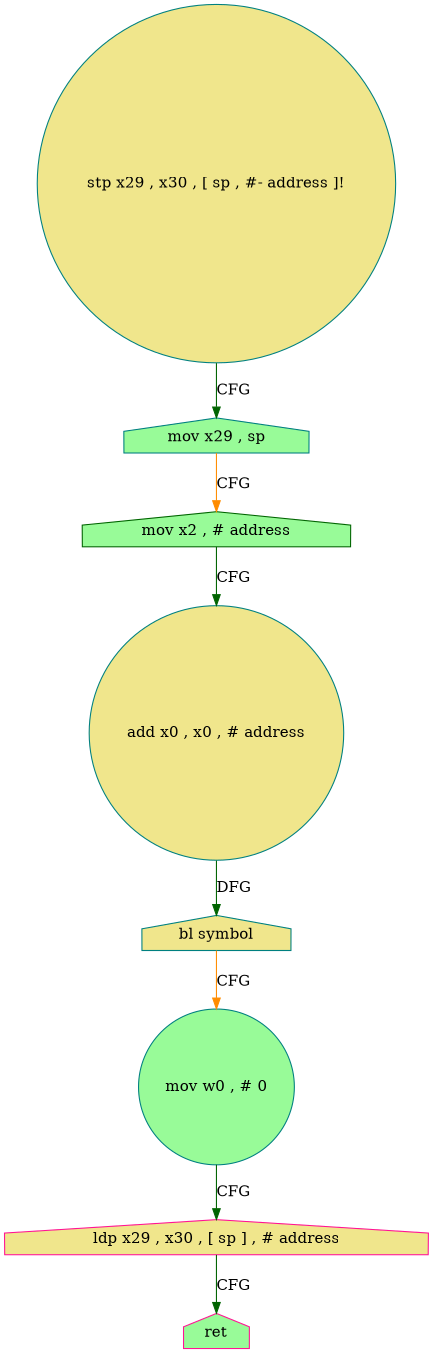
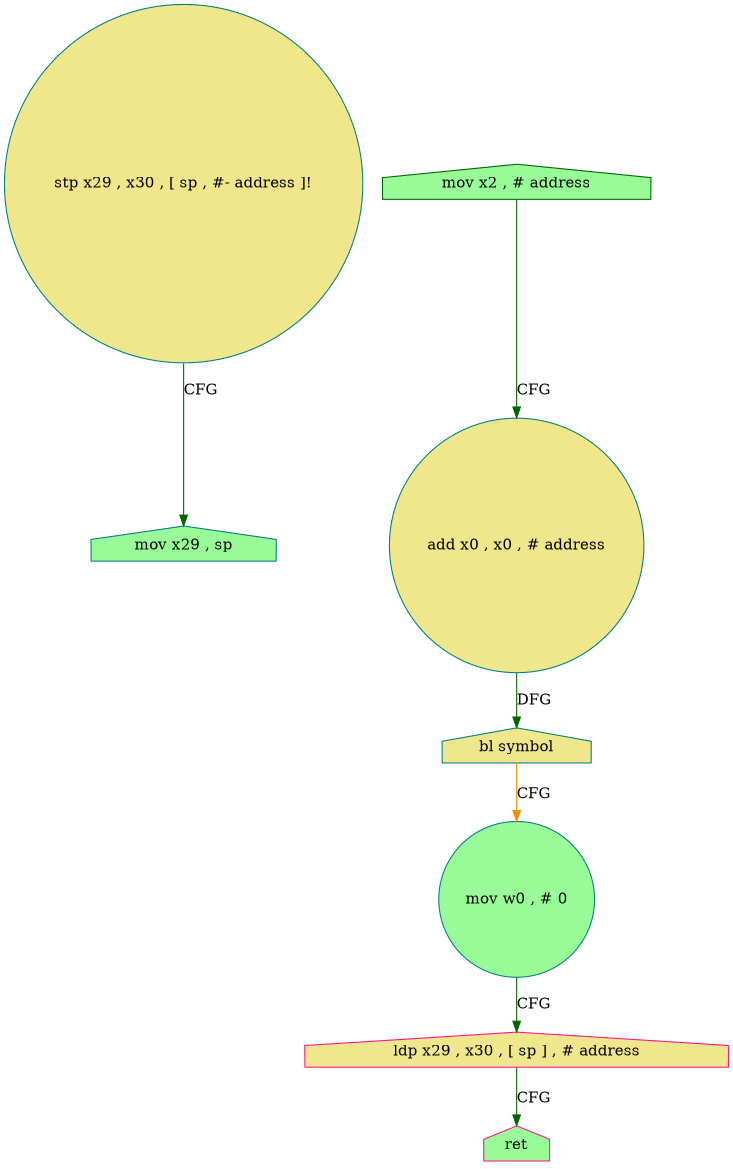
edge "mov x29 , sp" -> "mov x2 , # address": removed, label "CFG"
